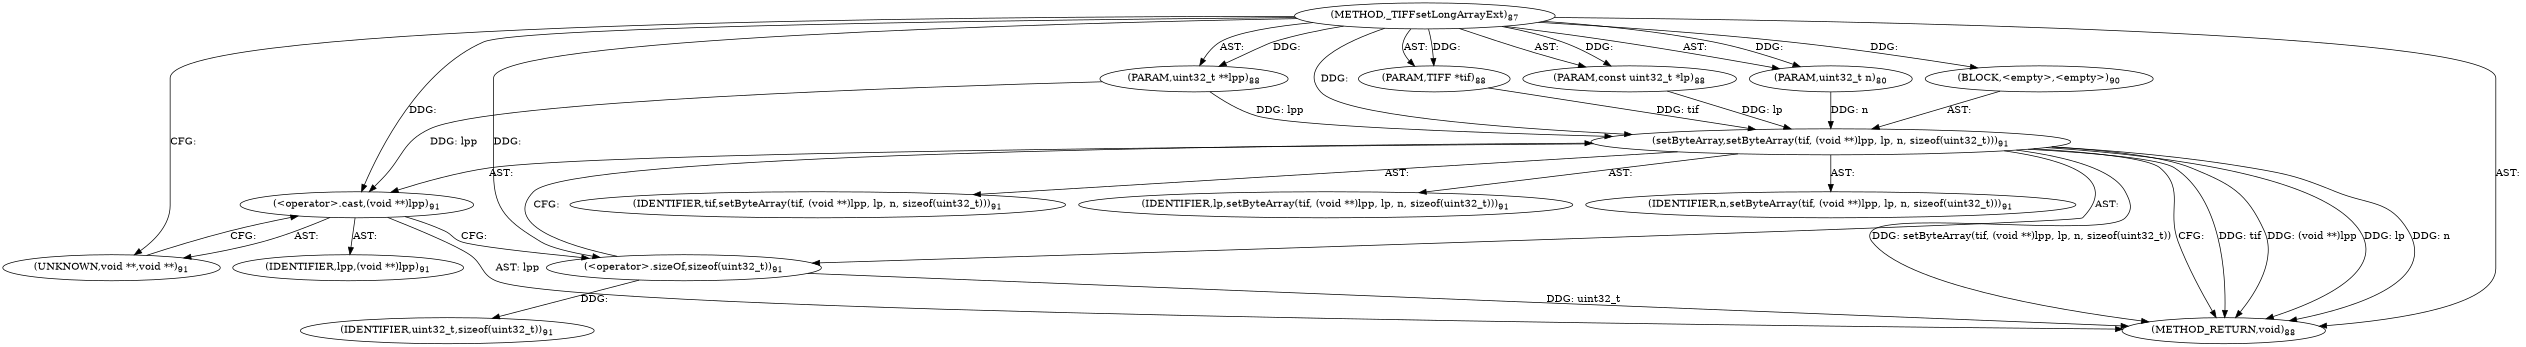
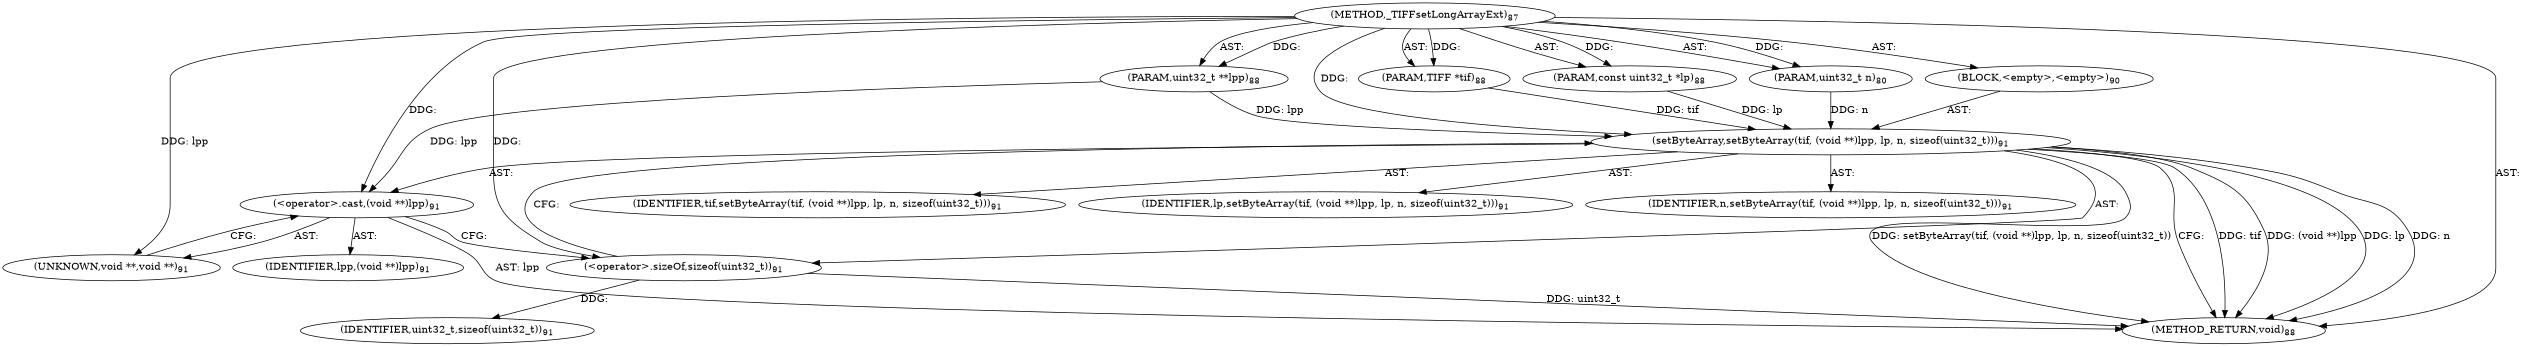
edge "(METHOD,_TIFFsetLongArrayExt)" -> "(BLOCK,<empty>,<empty>)": label "DDG: " -> "AST: "
edge "(METHOD,_TIFFsetLongArrayExt)" -> "(UNKNOWN,void **,void **)": label "CFG: " -> "DDG: lpp"
